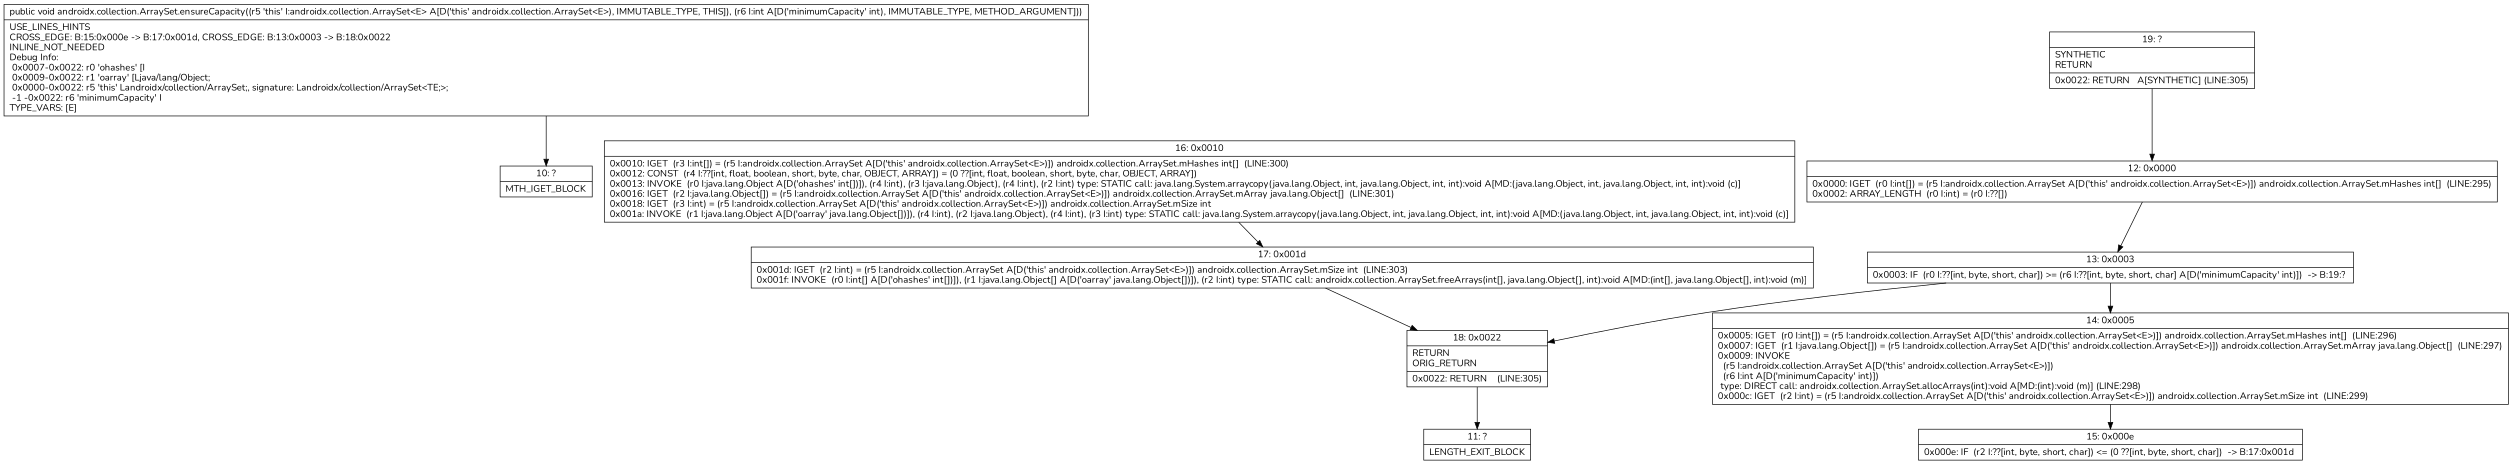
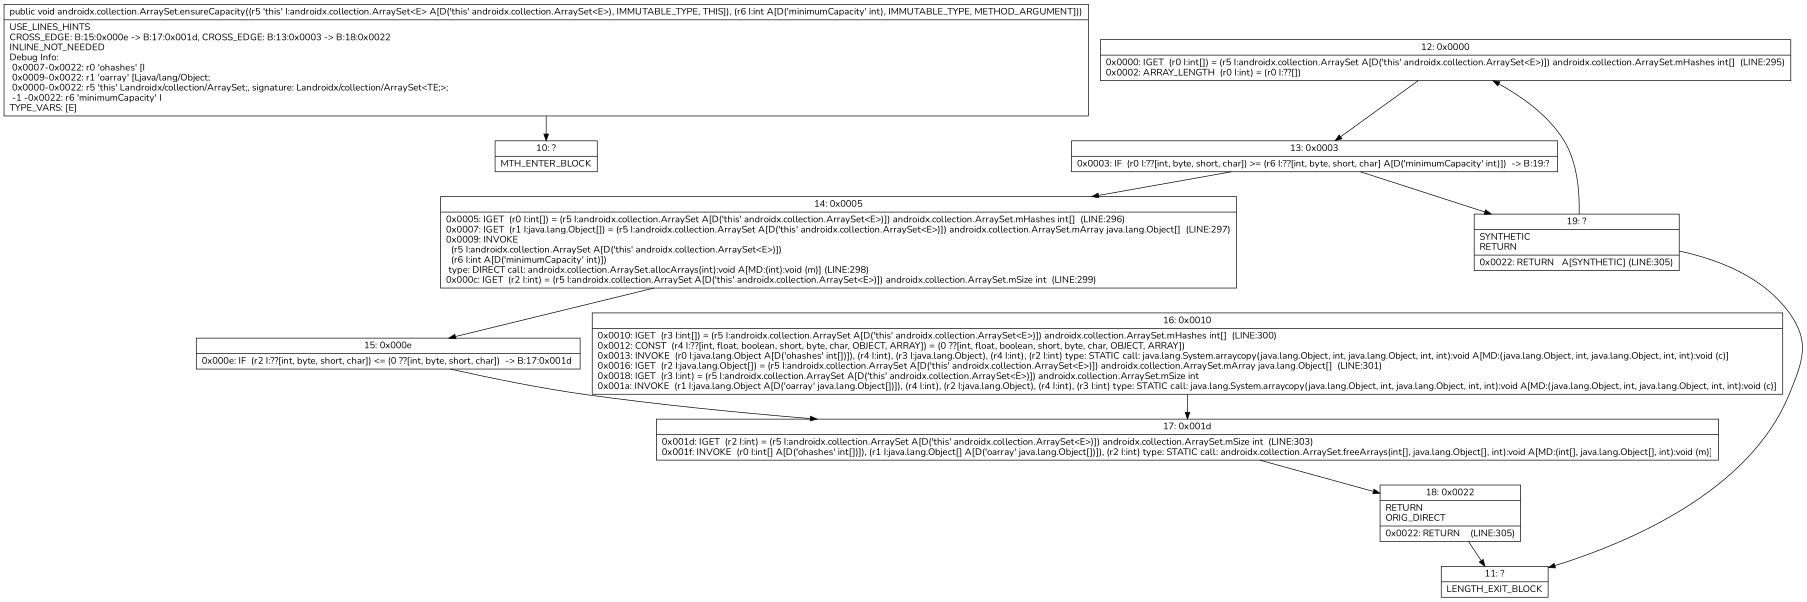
node "10: ?": text "MTH_IGET_BLOCK" -> "MTH_ENTER_BLOCK"
edge "13: 0x0003" -> "18: 0x0022": now "13: 0x0003" -> "19: ?"
node "18: 0x0022": text "ORIG_RETURN" -> "ORIG_DIRECT"
edge "15: 0x000e" -> "17: 0x001d": added
edge "19: ?" -> "11: ?": added
